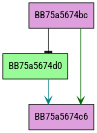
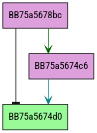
node "BB75a5674bc": label "BB75a5674bc" -> "BB75a5678bc"
edge "BB75a5674d0" -> "BB75a5674c6": reversed
